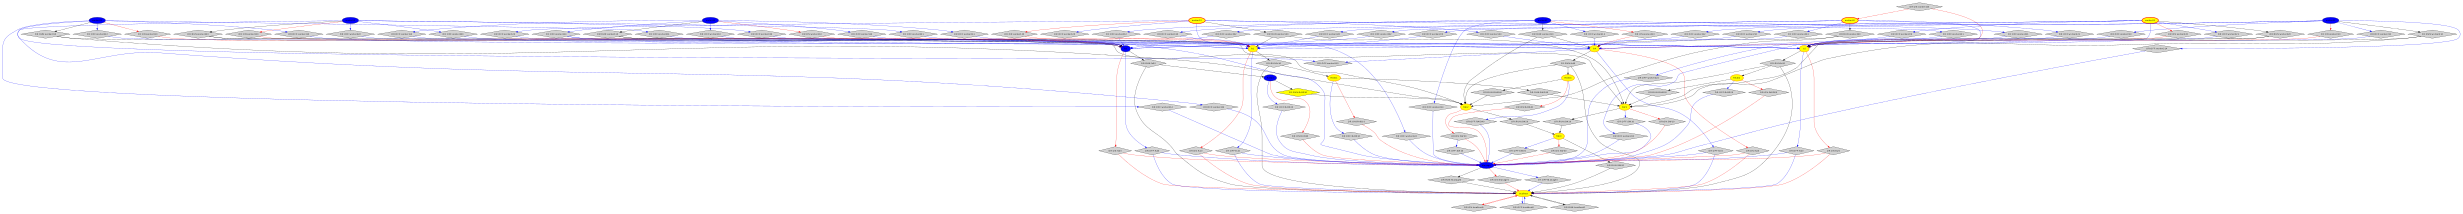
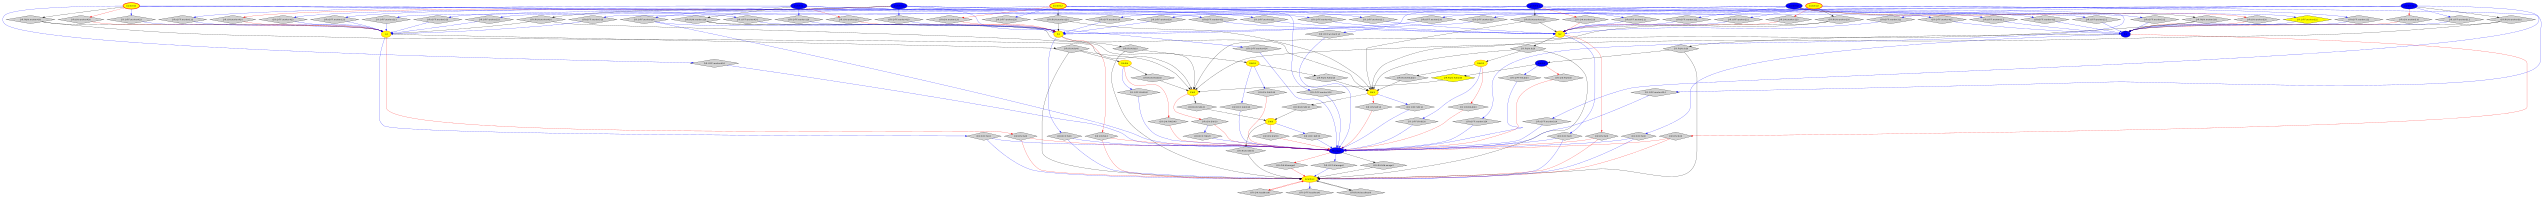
edge "OR:ON:worker420" -> "worker42": reversed
node "OR:OFF:worker322": fillcolor lightgrey -> yellow
edge "fs4" -> "OR:OFF:worker313": reversed
edge "RAID1" -> "OR:ON:RAID10": color red -> blue
edge "OR:OFF:localhost0" -> "localhost": removed
